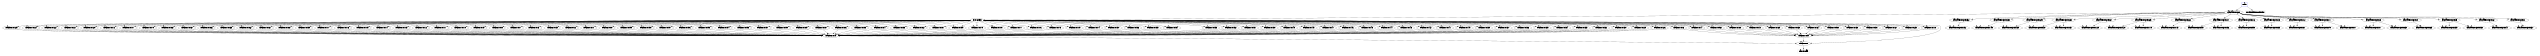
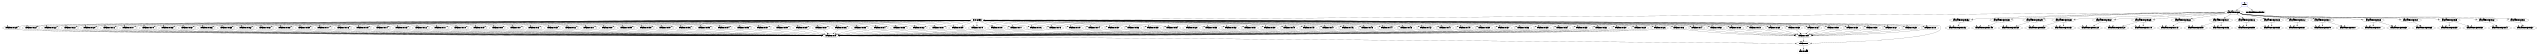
node "reach_error_28": added
